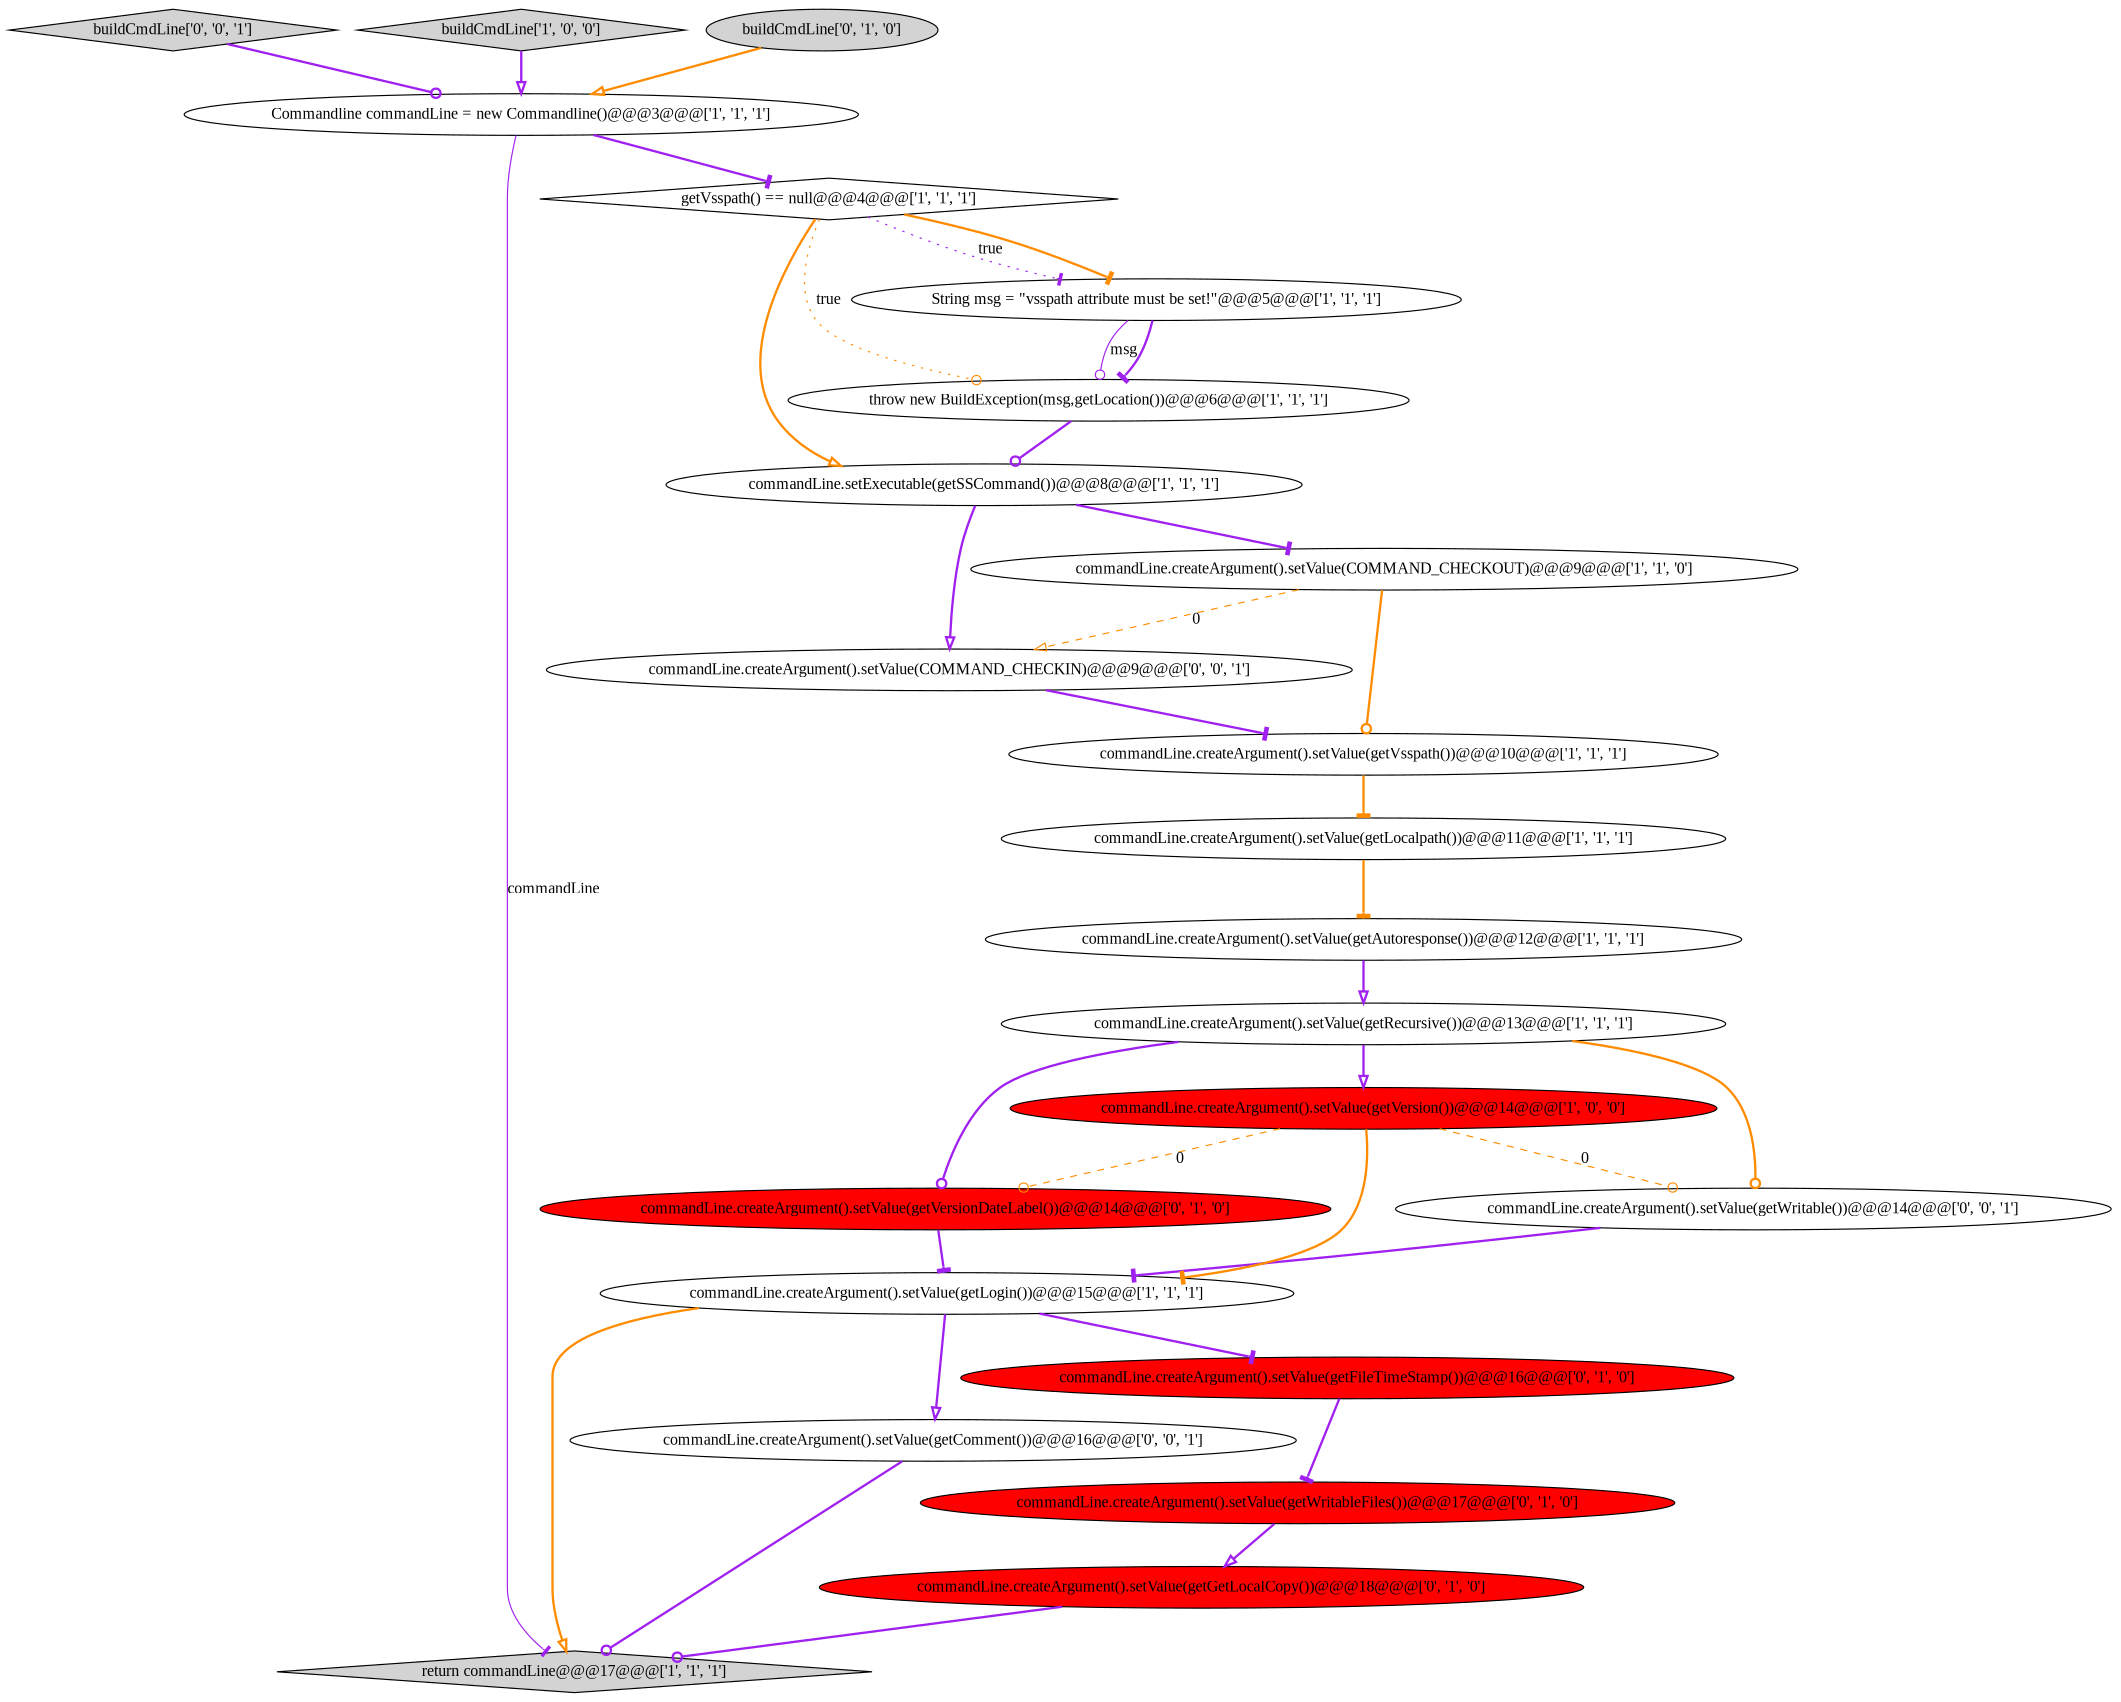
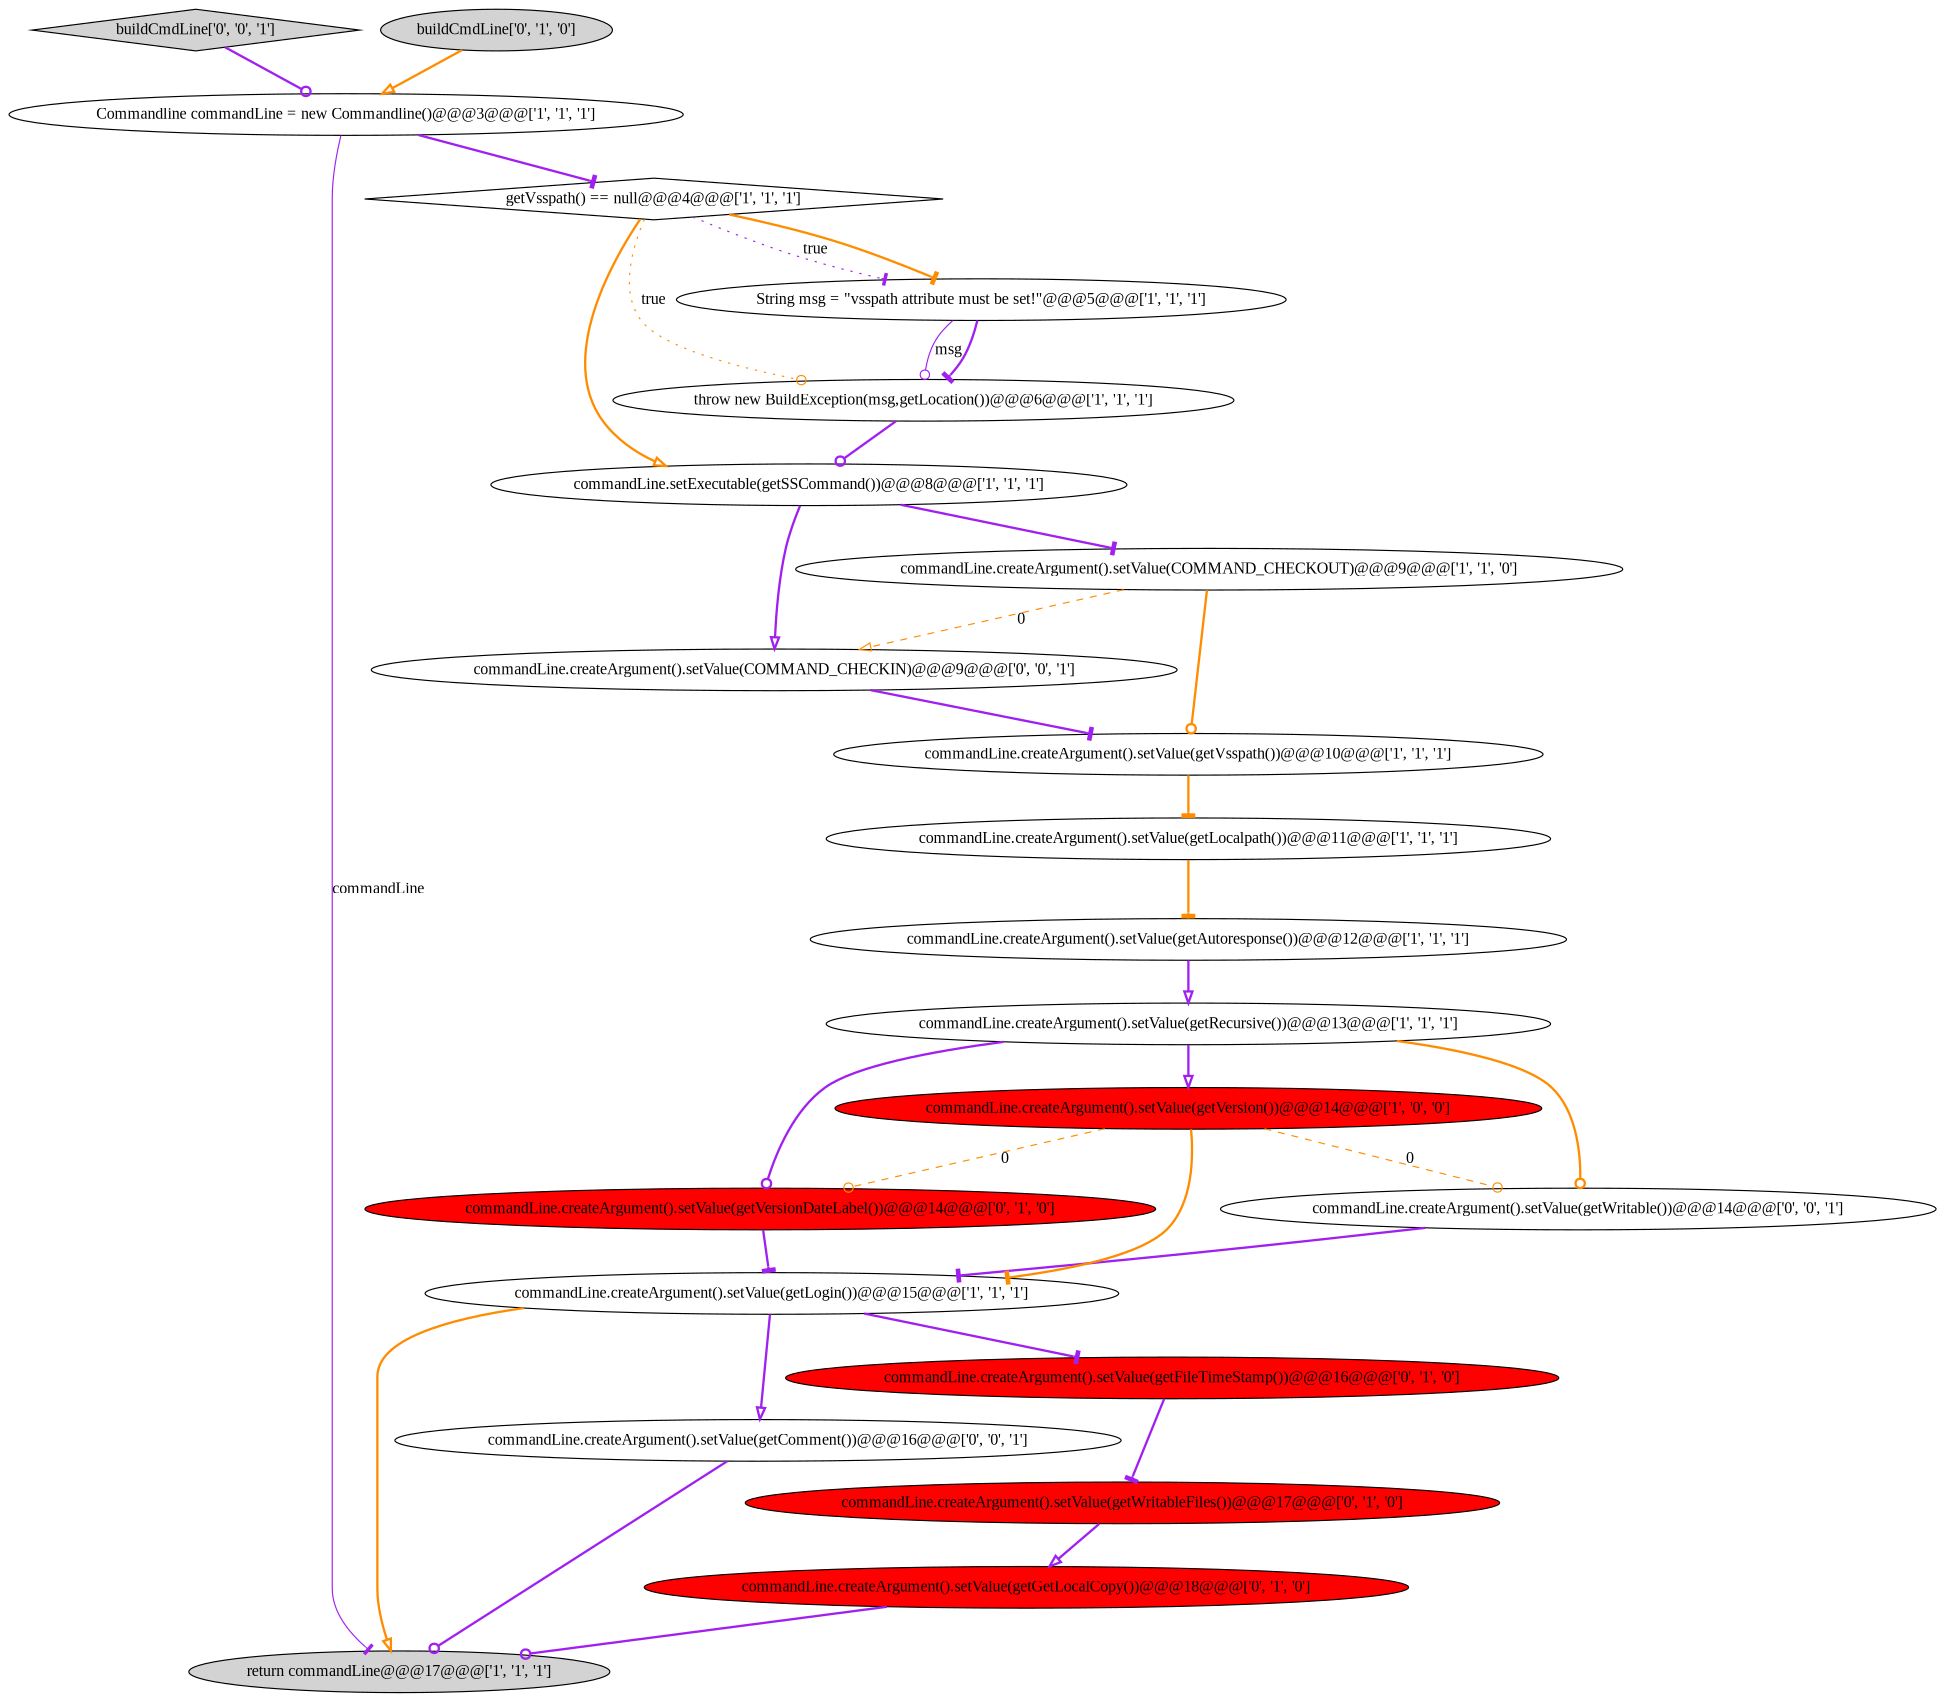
node "buildCmdLine['1', '0', '0']": removed
node "return commandLine@@@17@@@['1', '1', '1']": shape diamond -> ellipse
